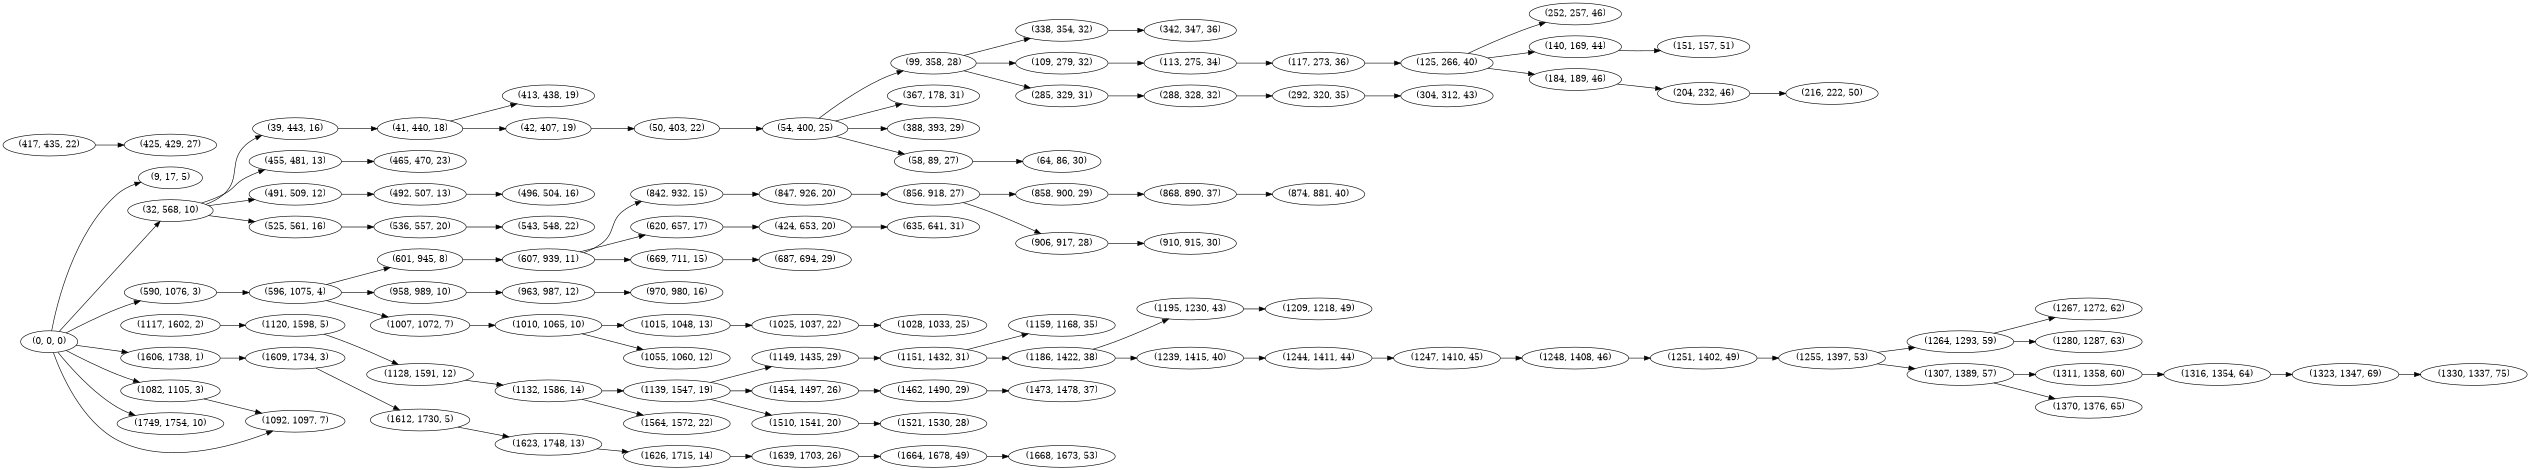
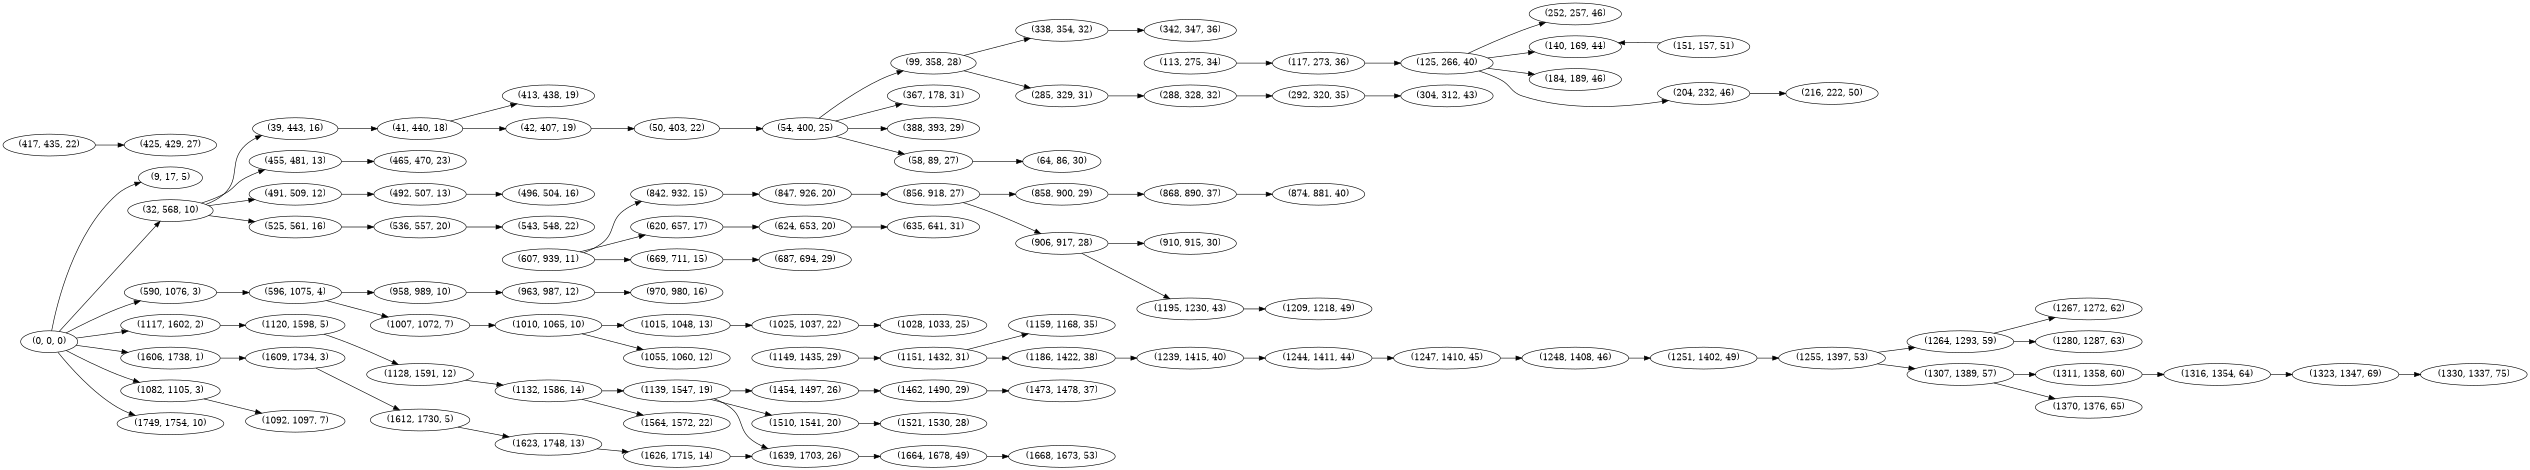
edge "(140, 169, 44)" -> "(151, 157, 51)": reversed
node "(109, 279, 32)": removed
edge "(184, 189, 46)" -> "(204, 232, 46)": now "(125, 266, 40)" -> "(204, 232, 46)"
node "(424, 653, 20)": label "(424, 653, 20)" -> "(624, 653, 20)"
node "(601, 945, 8)": removed
edge "(1186, 1422, 38)" -> "(1195, 1230, 43)": now "(906, 917, 28)" -> "(1195, 1230, 43)"
edge "(1139, 1547, 19)" -> "(1149, 1435, 29)": now "(1139, 1547, 19)" -> "(1639, 1703, 26)"
edge "(0, 0, 0)" -> "(1092, 1097, 7)": now "(0, 0, 0)" -> "(1117, 1602, 2)"
